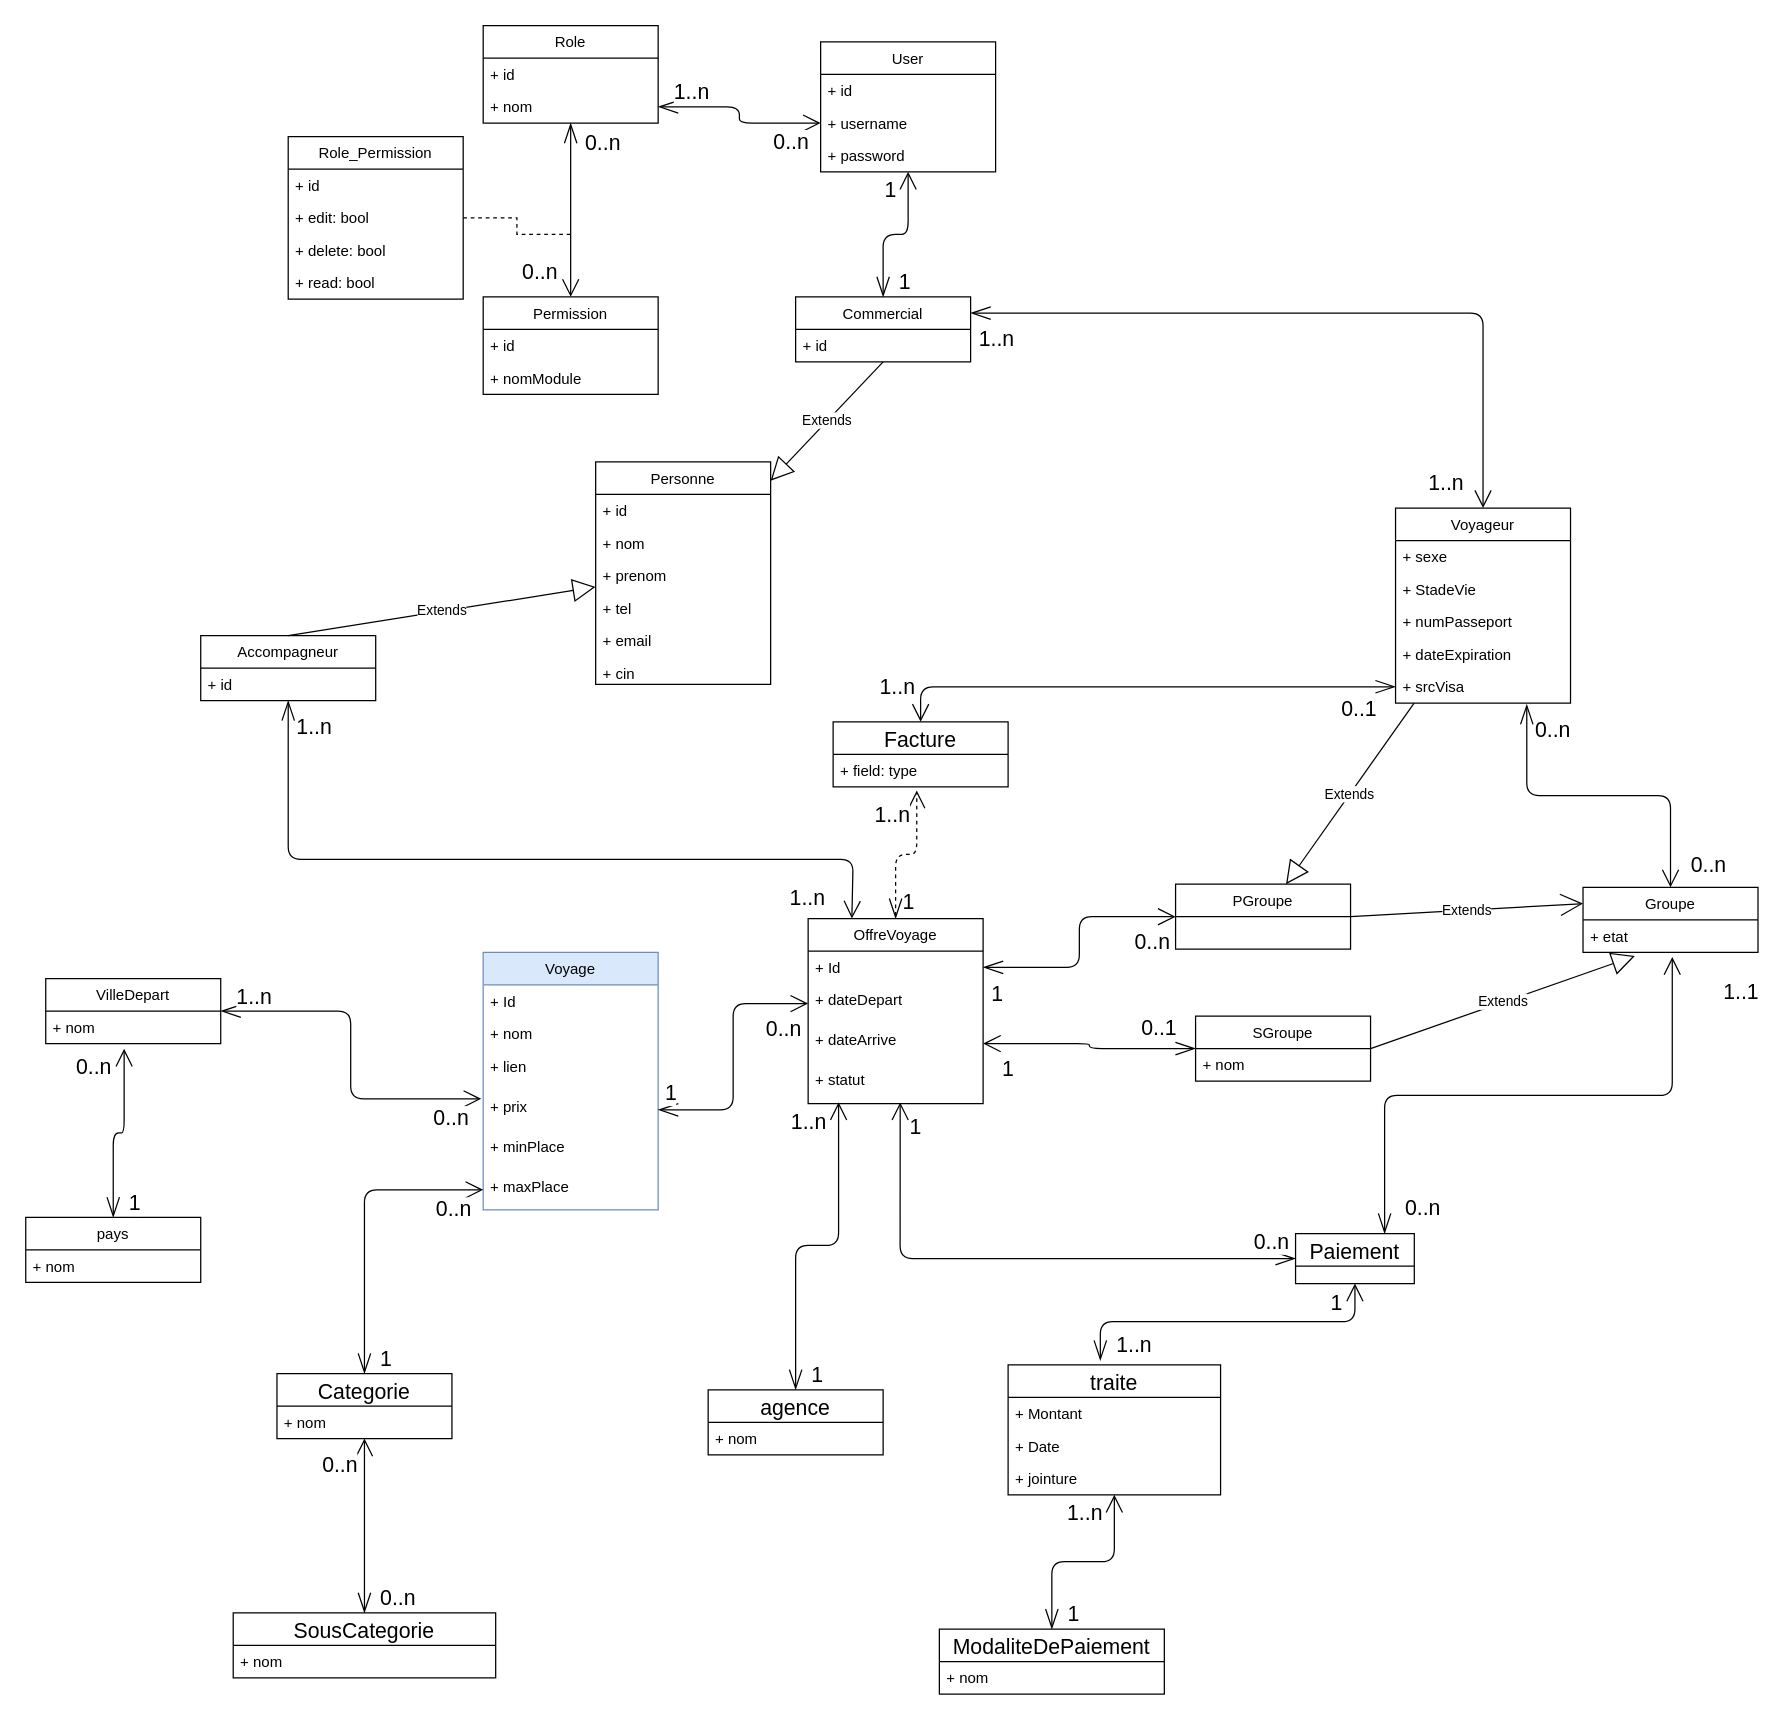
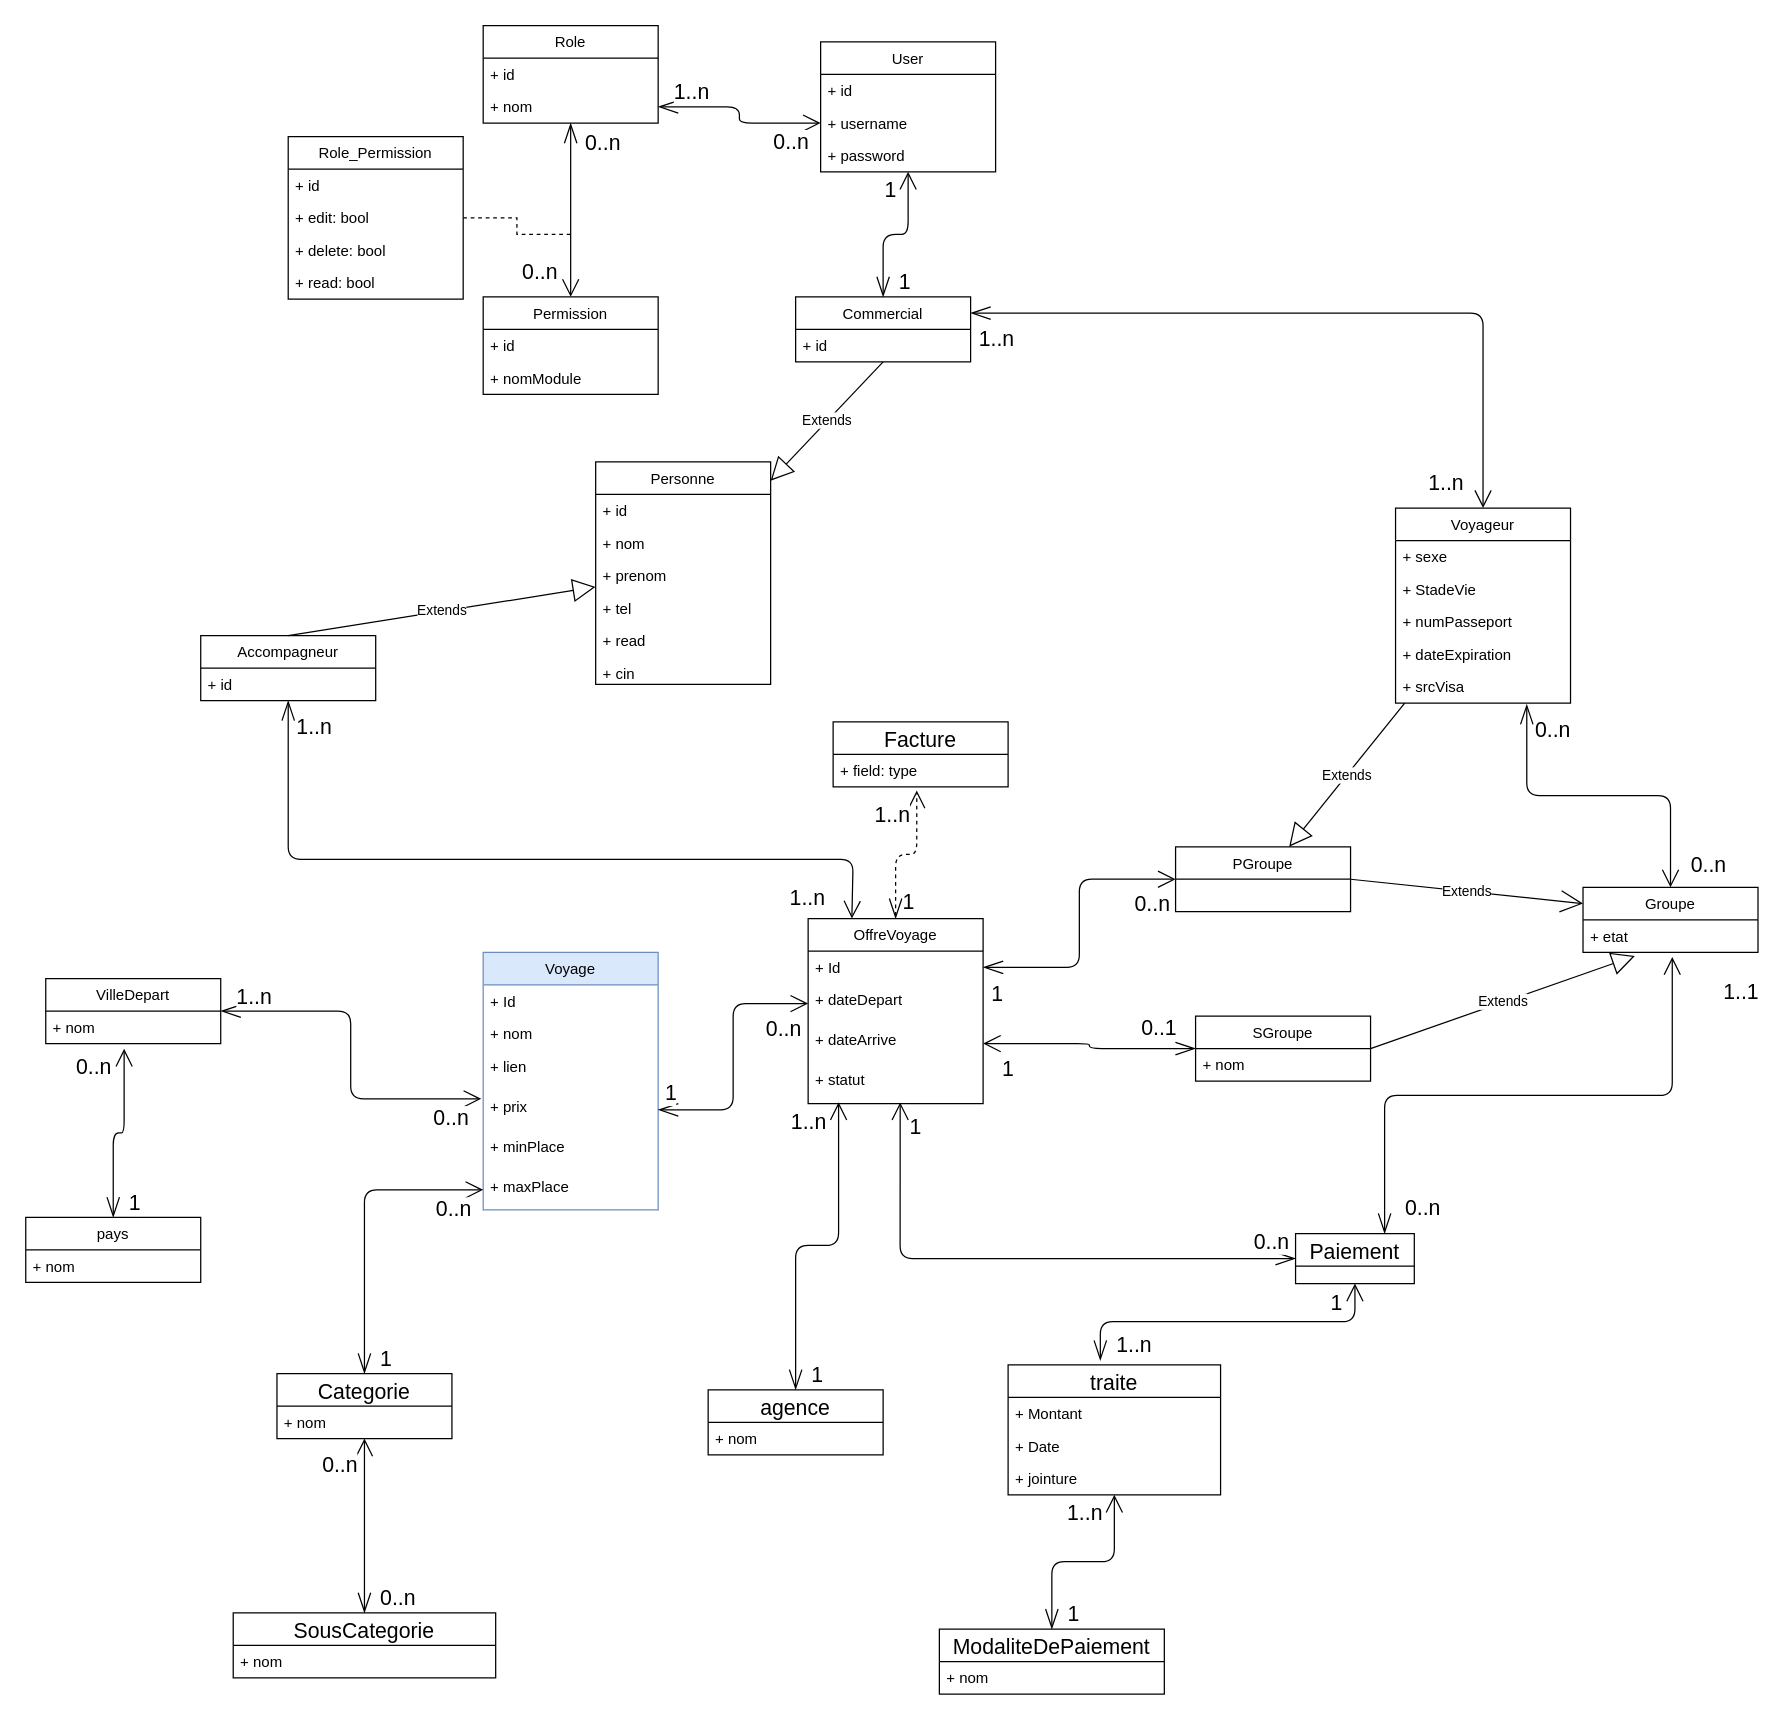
node "+ email": label "+ email" -> "+ read"
edge "+ srcVisa" -- "Facture": removed, labels "0..1", "1..n"
node "PGroupe": moved (1263, 917) -> (1263, 879)
